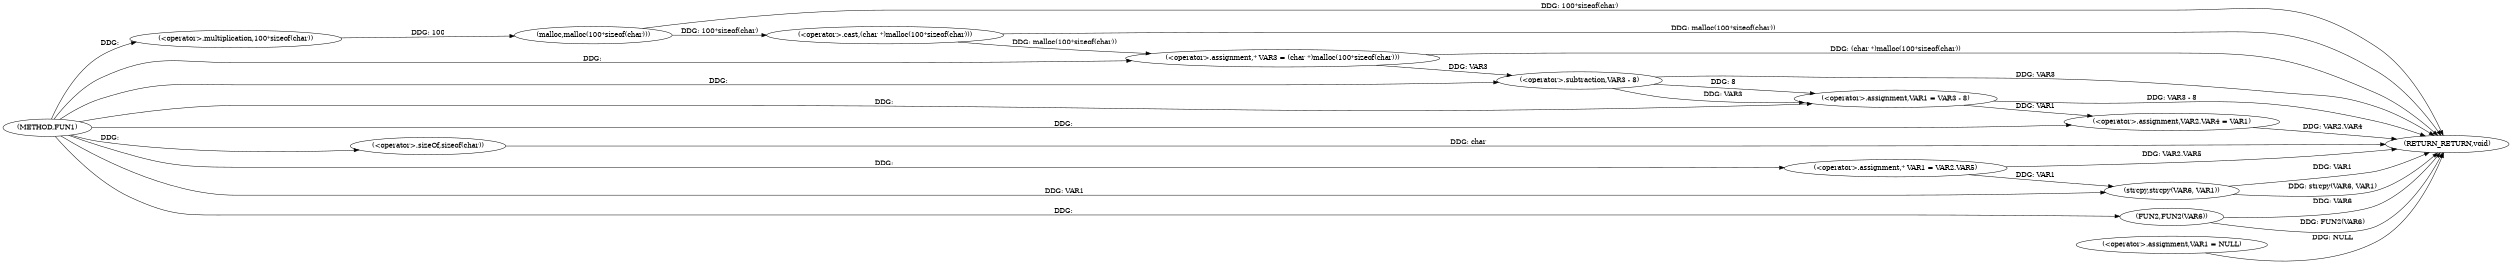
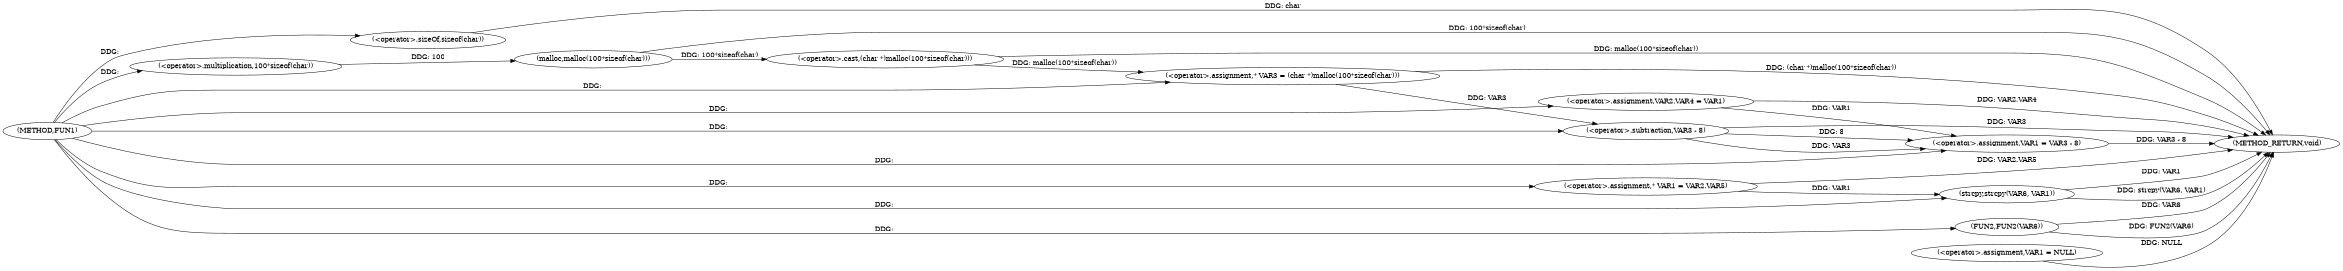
edge "(<operator>.assignment,VAR1 = VAR3 - 8)" -> "(<operator>.assignment,VAR2.VAR4 = VAR1)": reversed
node "(RETURN_RETURN,void)": label "(RETURN_RETURN,void)" -> "(METHOD_RETURN,void)"
edge "(METHOD,FUN1)" -> "(strcpy,strcpy(VAR6, VAR1))": label "DDG: VAR1" -> "DDG: "
